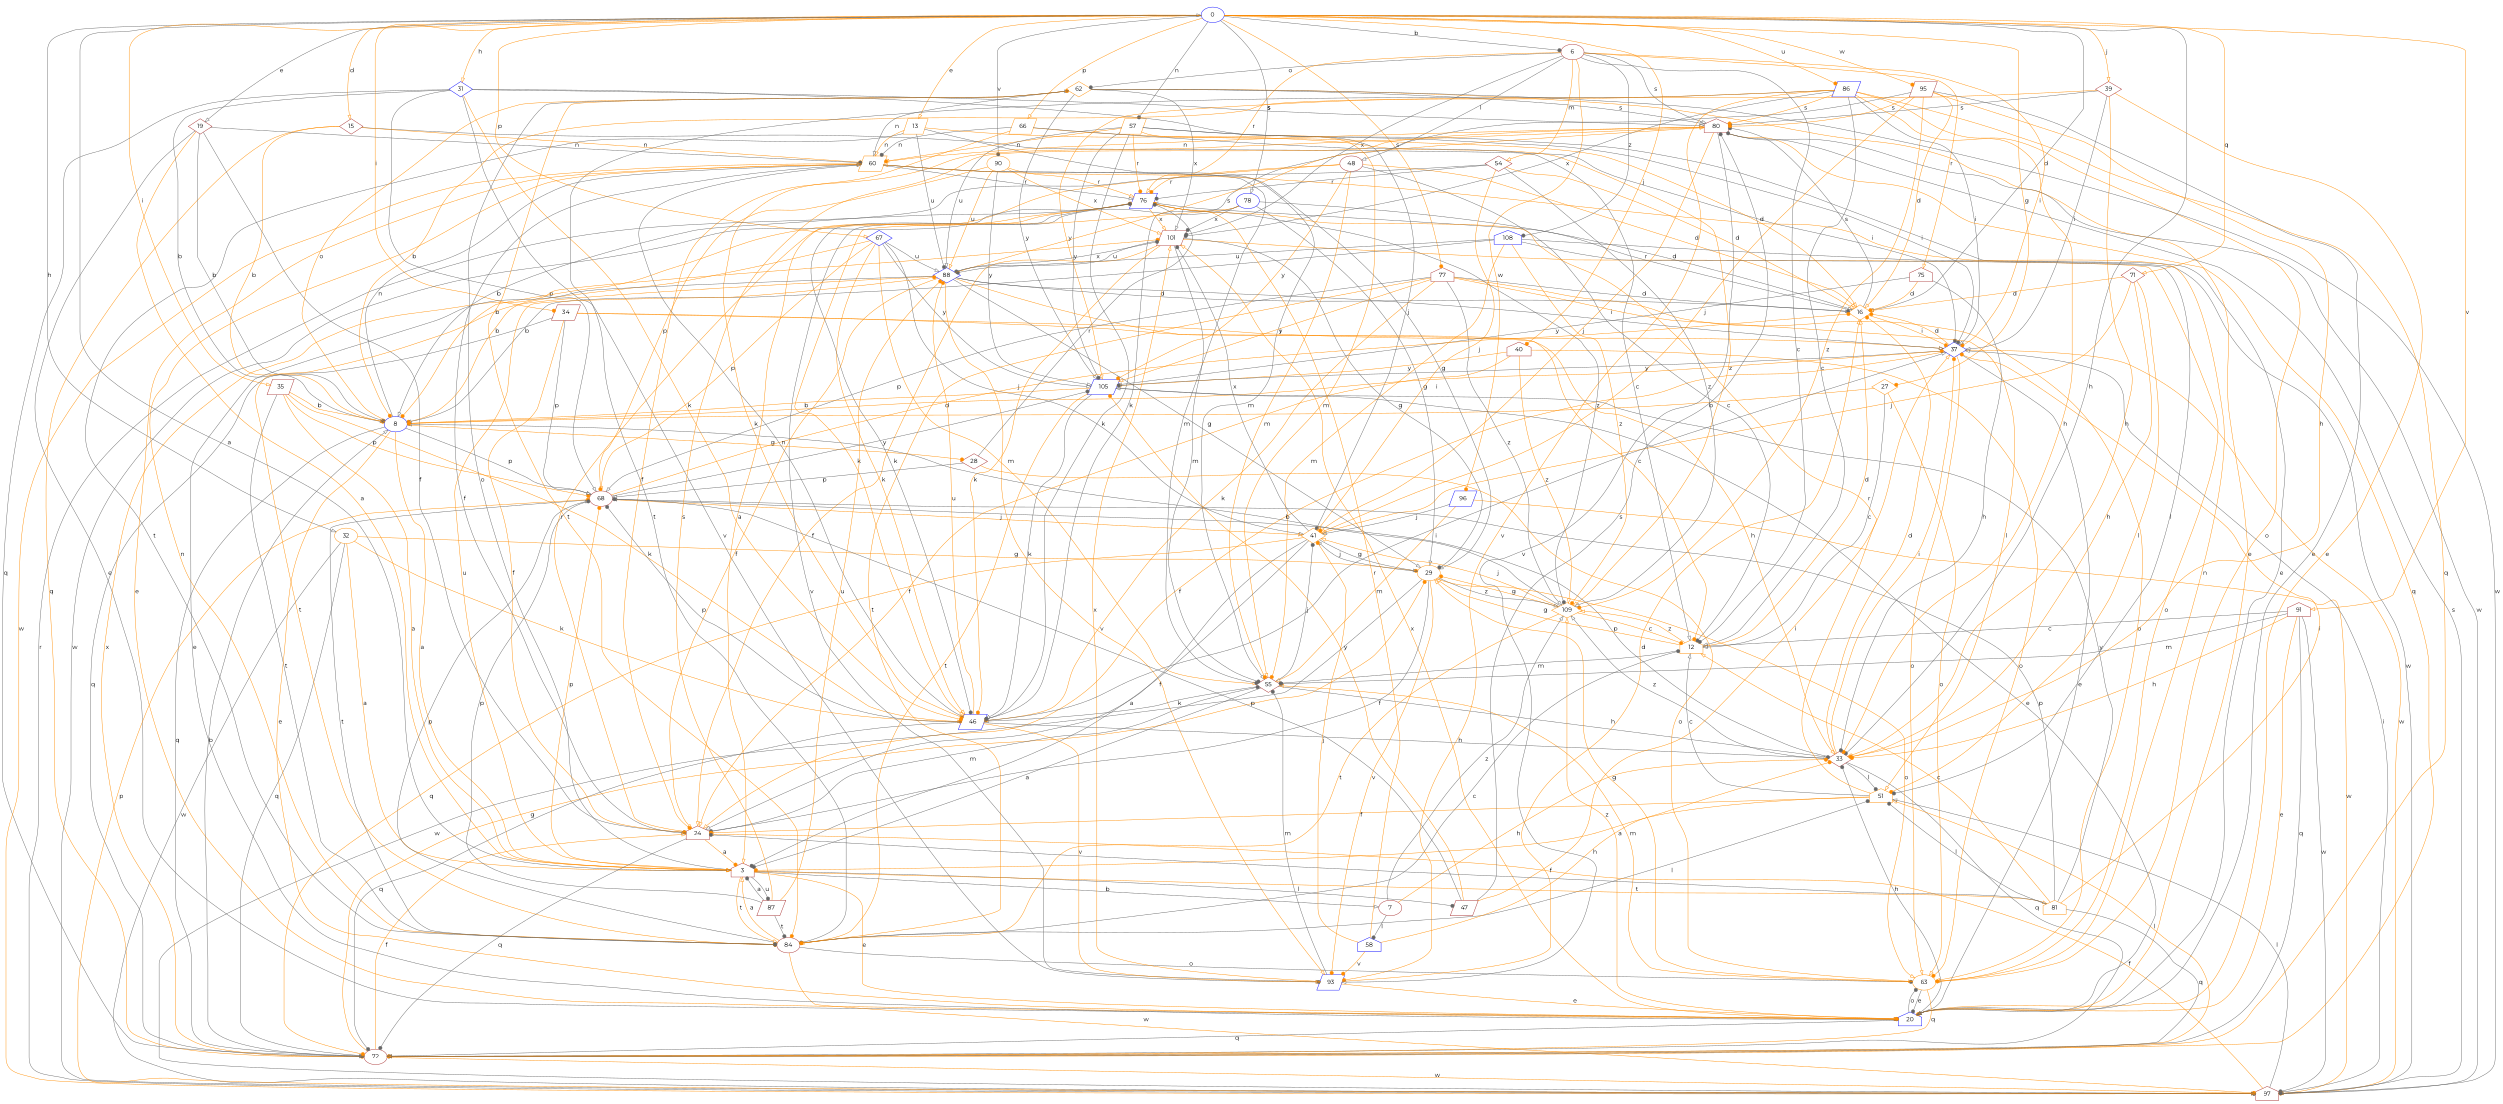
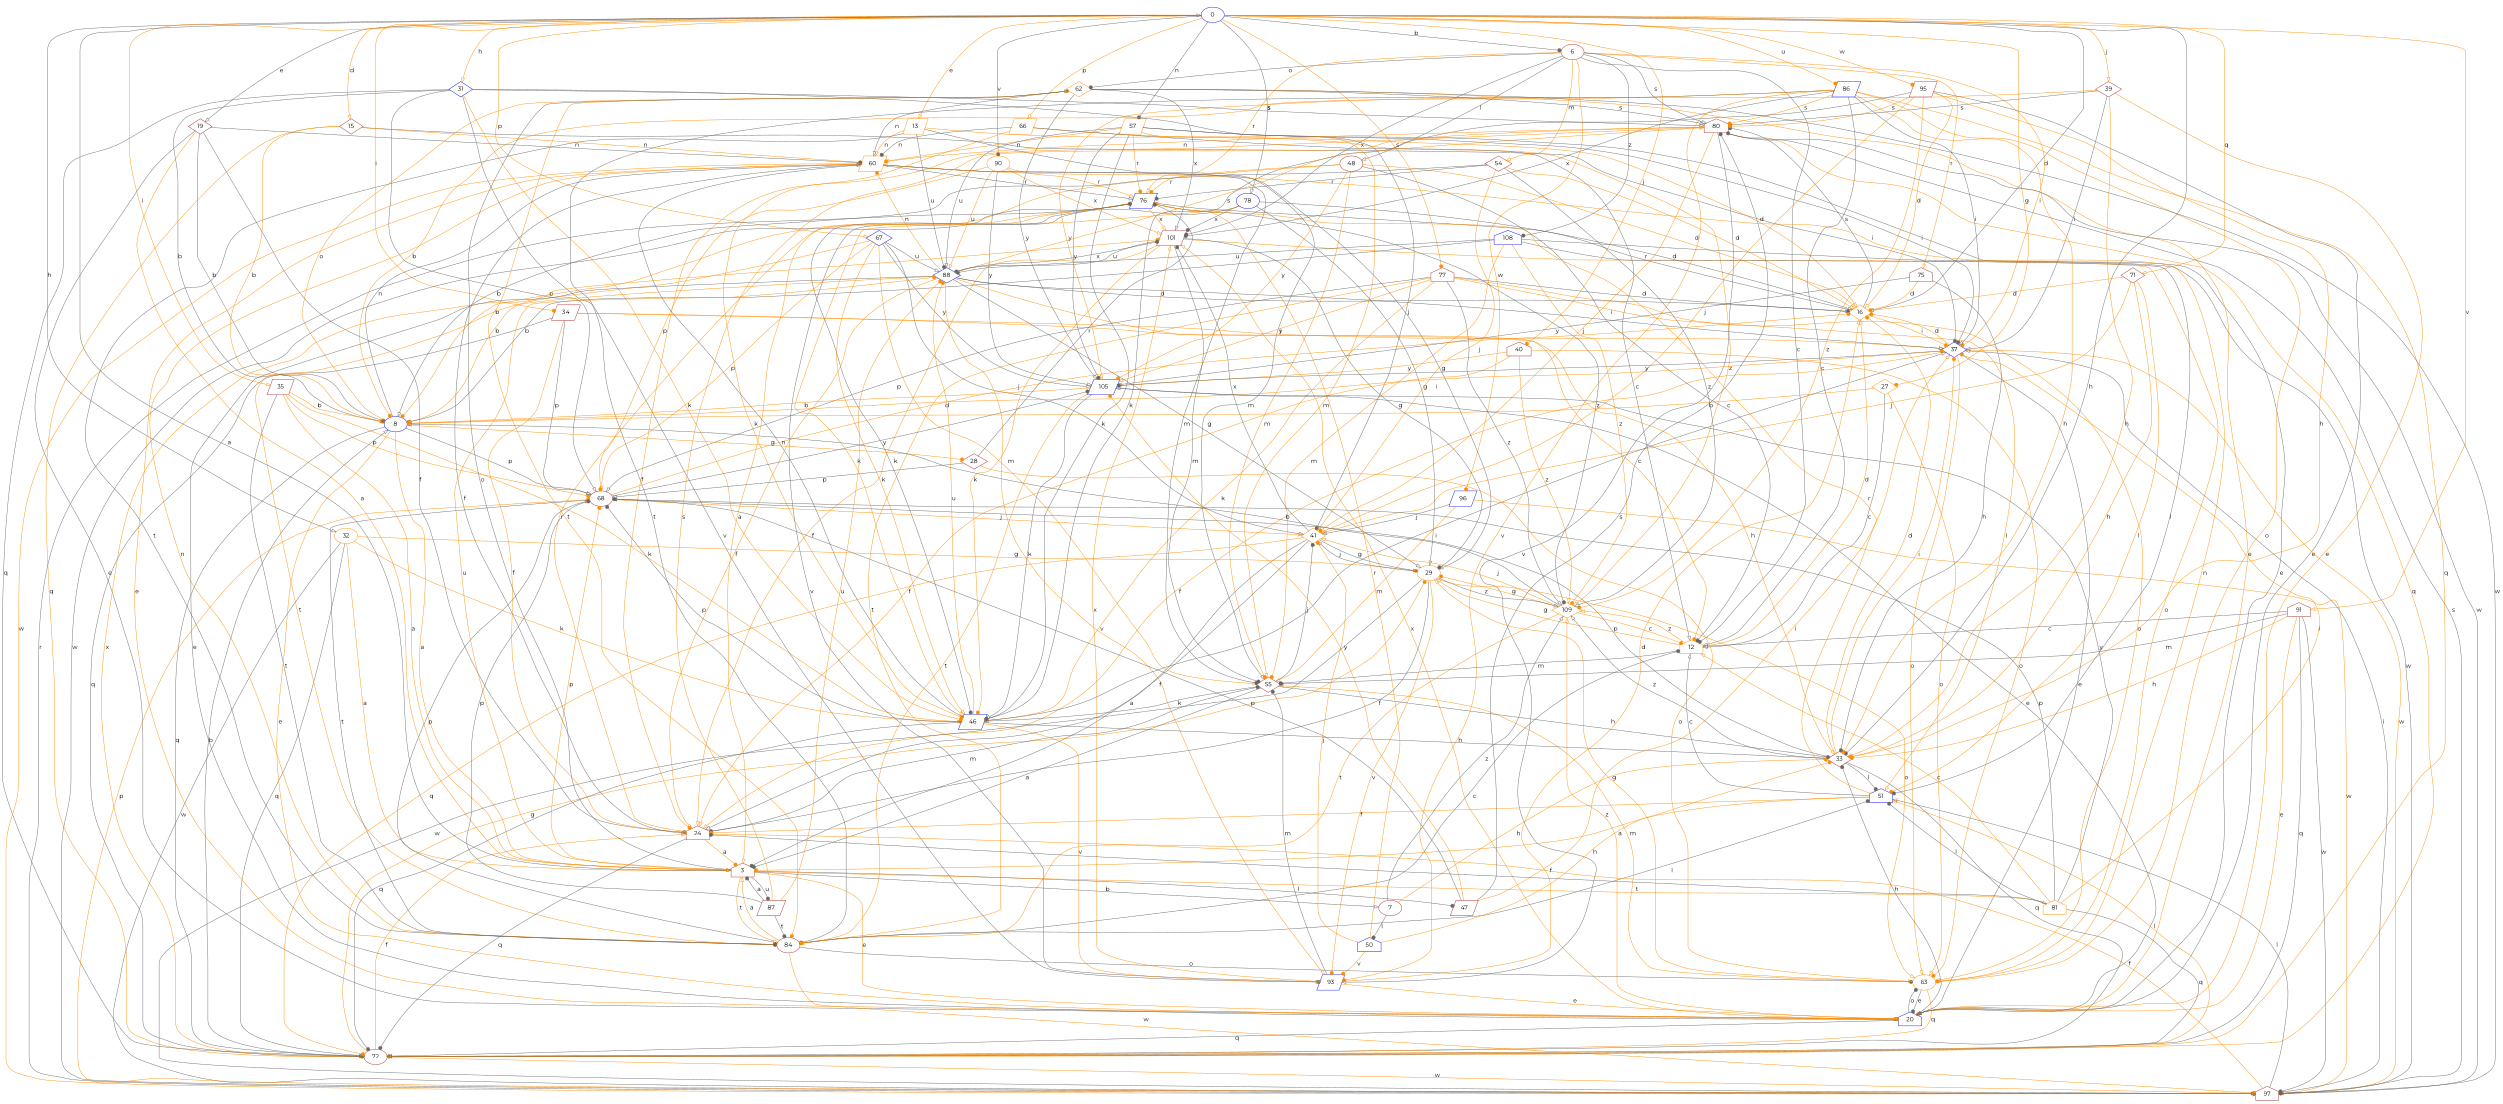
edge "88" -> "60": added, label "n"
node "51": color darkorange -> blue
node "58": label "58" -> "50"
